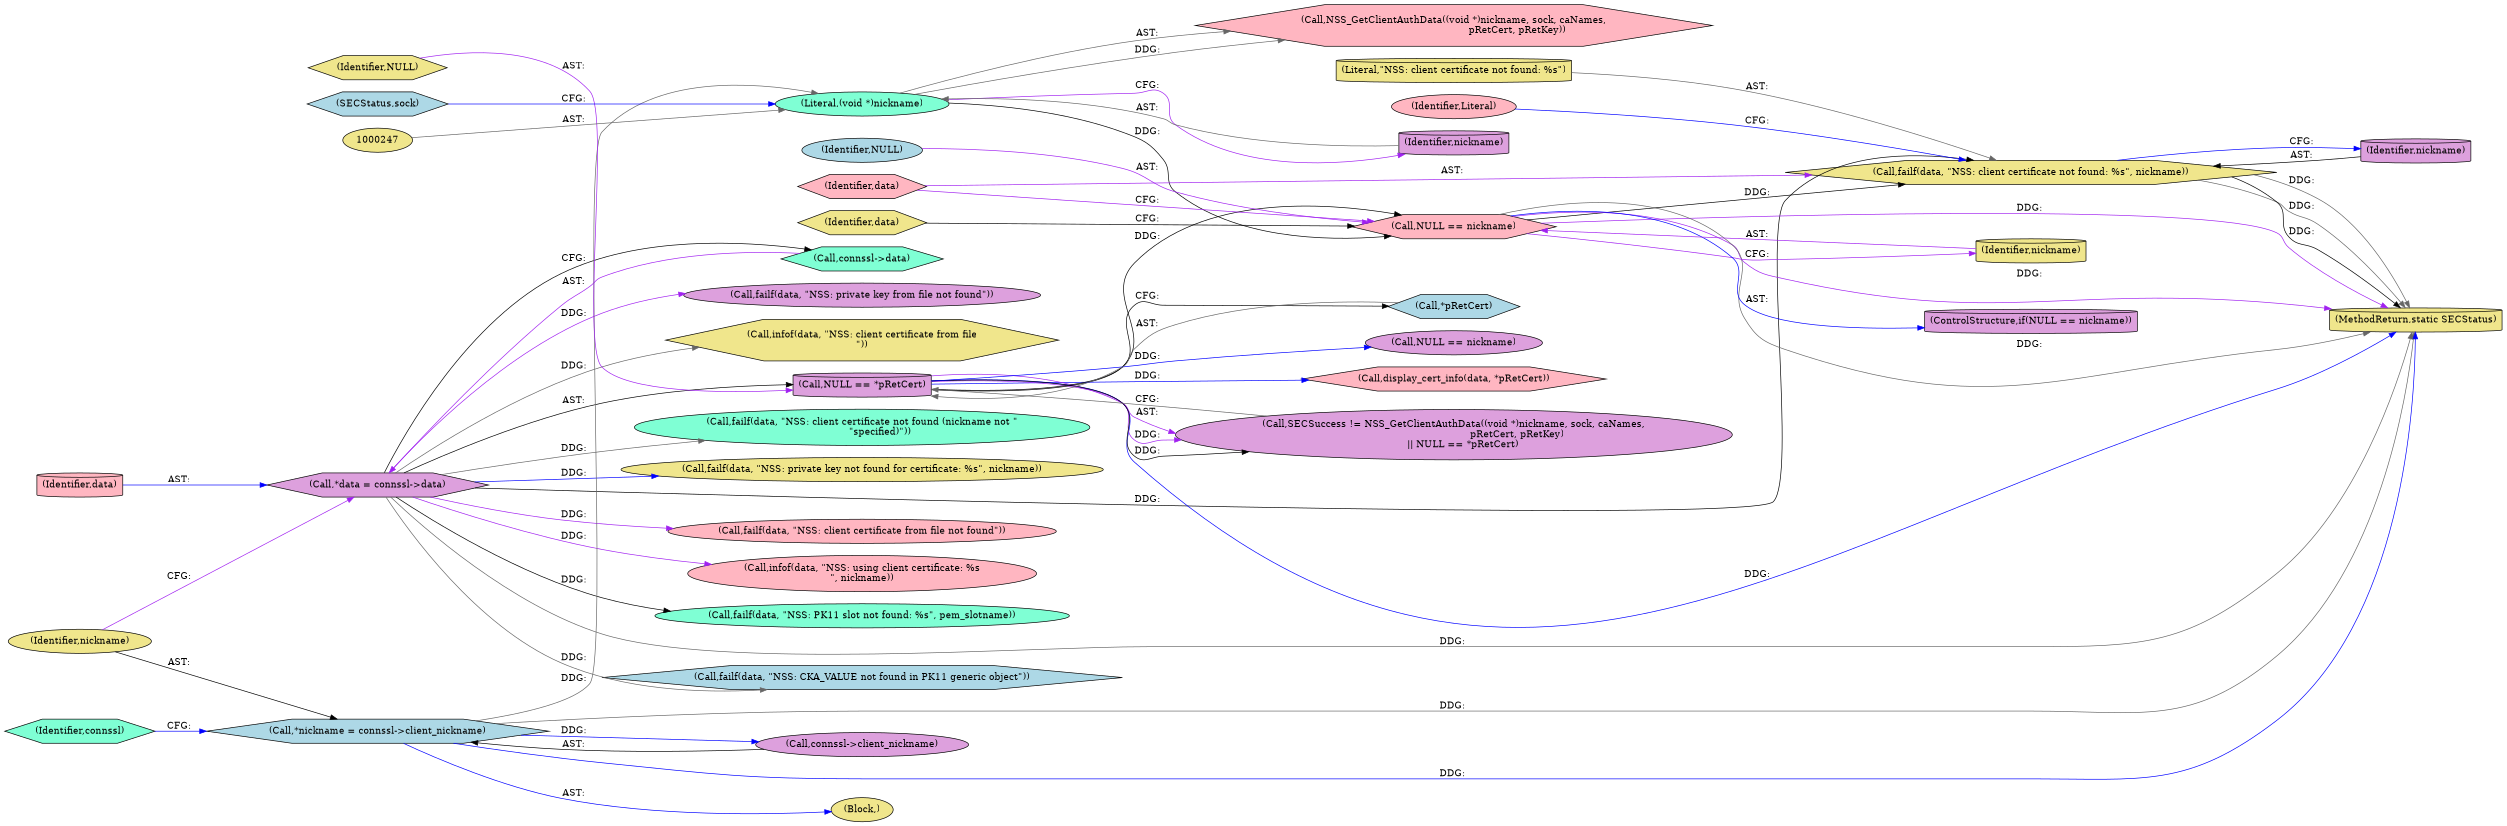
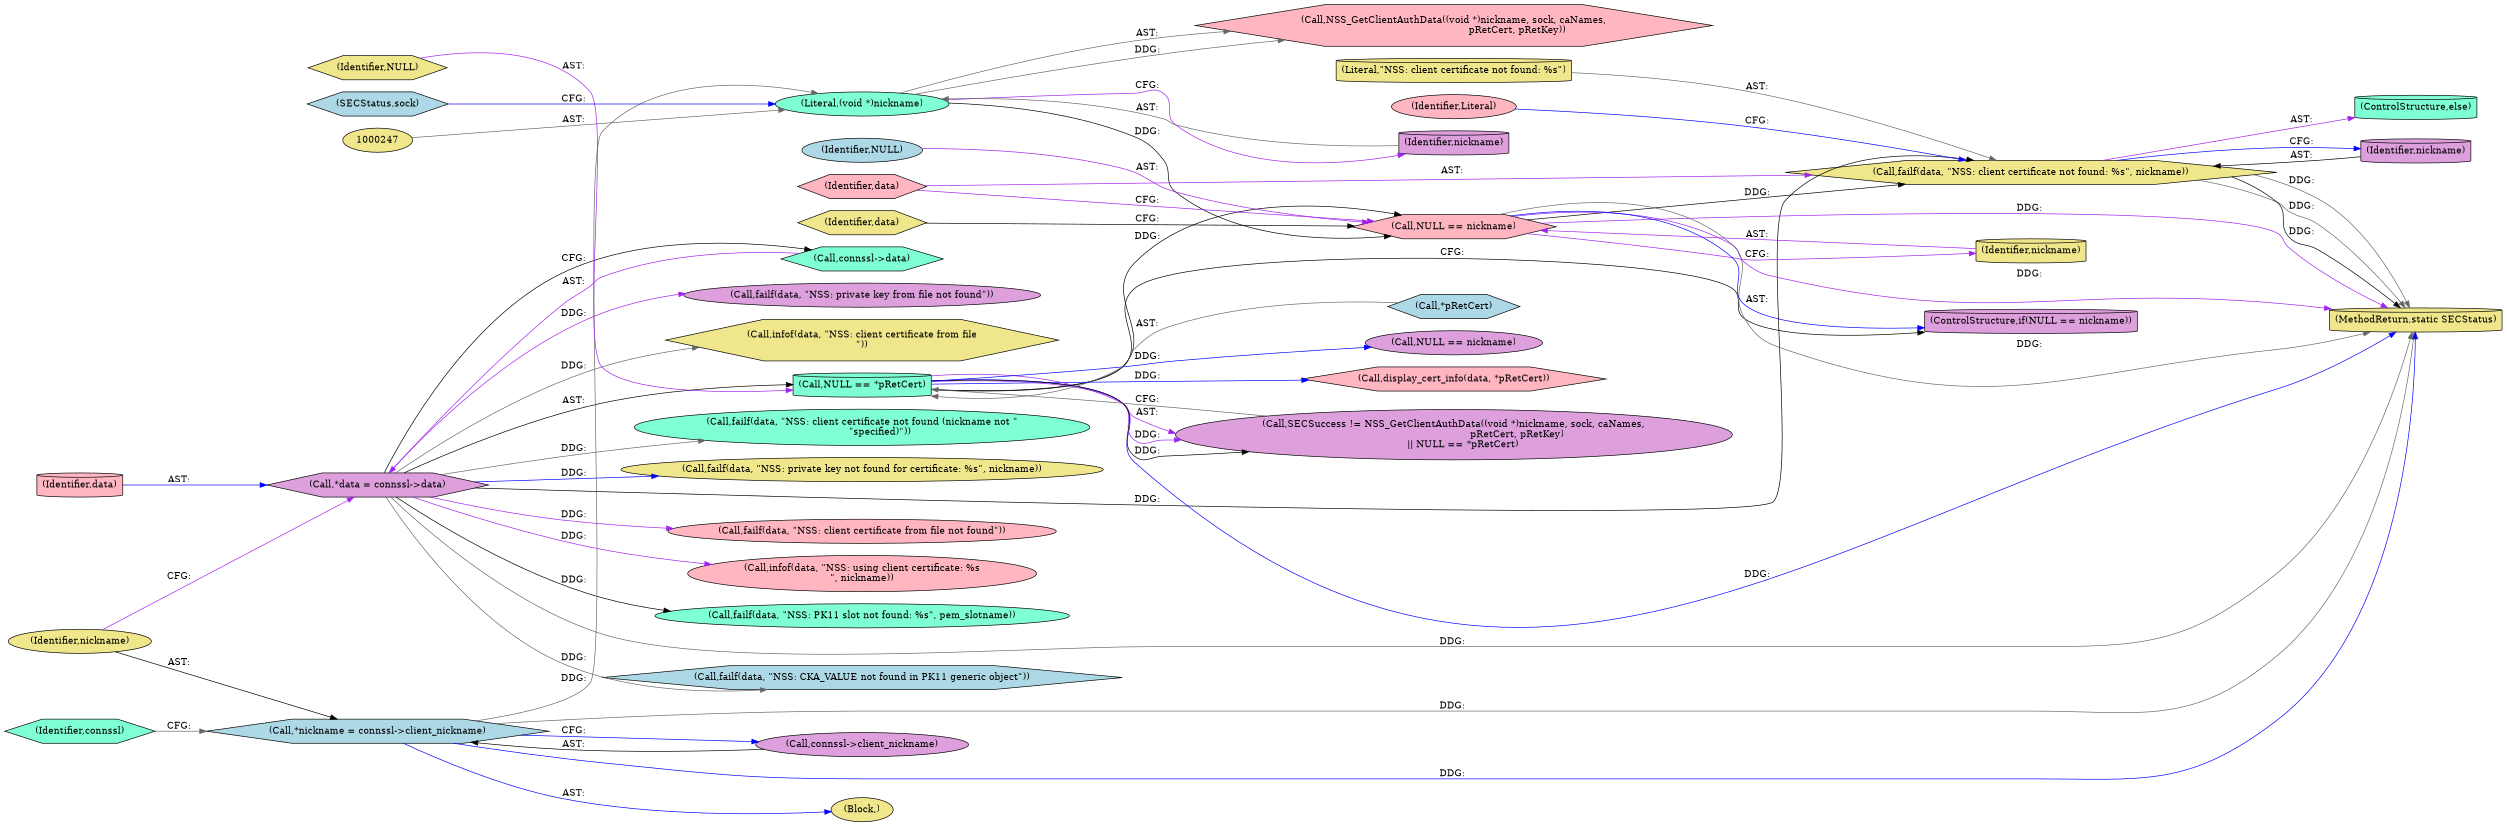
node "(ControlStructure,else)": added
edge "(Call,NULL == *pRetCert)" -> "(Call,*pRetCert)": now "(Call,NULL == *pRetCert)" -> "(ControlStructure,if(NULL == nickname))"
node "(Call,NULL == *pRetCert)": fillcolor plum -> aquamarine
edge "(Identifier,connssl)" -> "(Call,*nickname = connssl->client_nickname)": color blue -> gray40
edge "(Call,*nickname = connssl->client_nickname)" -> "(Call,connssl->client_nickname)": label "DDG: " -> "CFG: "
